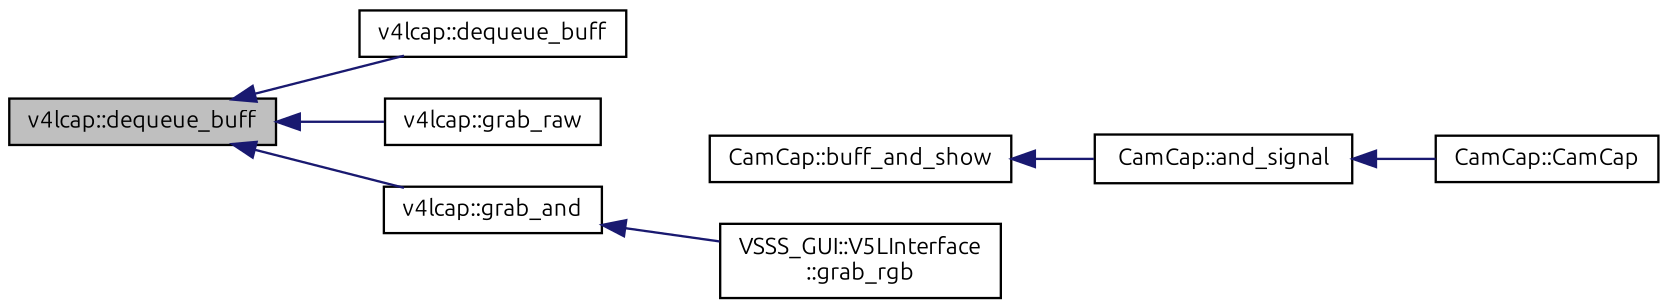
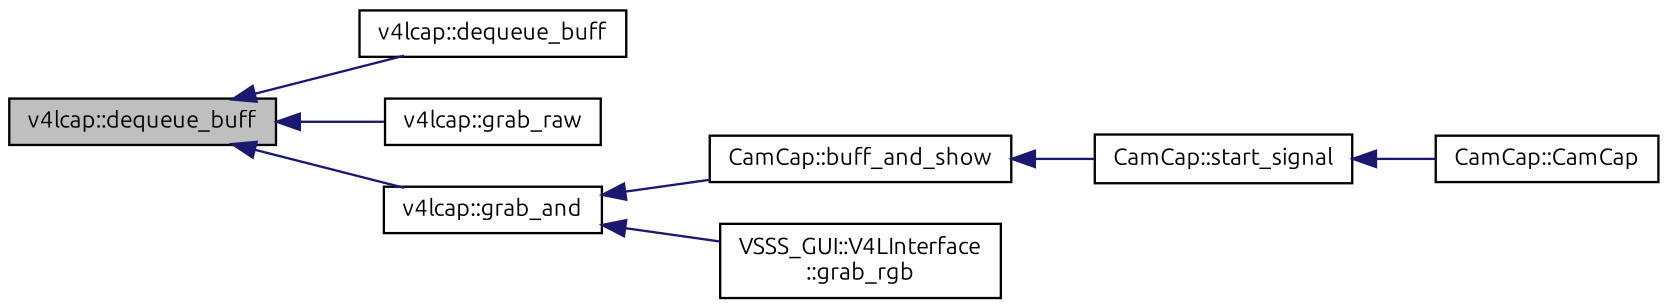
node "CamCap::and_signal": label "CamCap::and_signal" -> "CamCap::start_signal"
edge "CamCap::buff_and_show" -> "v4lcap::grab_and": added
node "VSSS_GUI::V5LInterface ::grab_rgb": label "VSSS_GUI::V5LInterface ::grab_rgb" -> "VSSS_GUI::V4LInterface ::grab_rgb"
